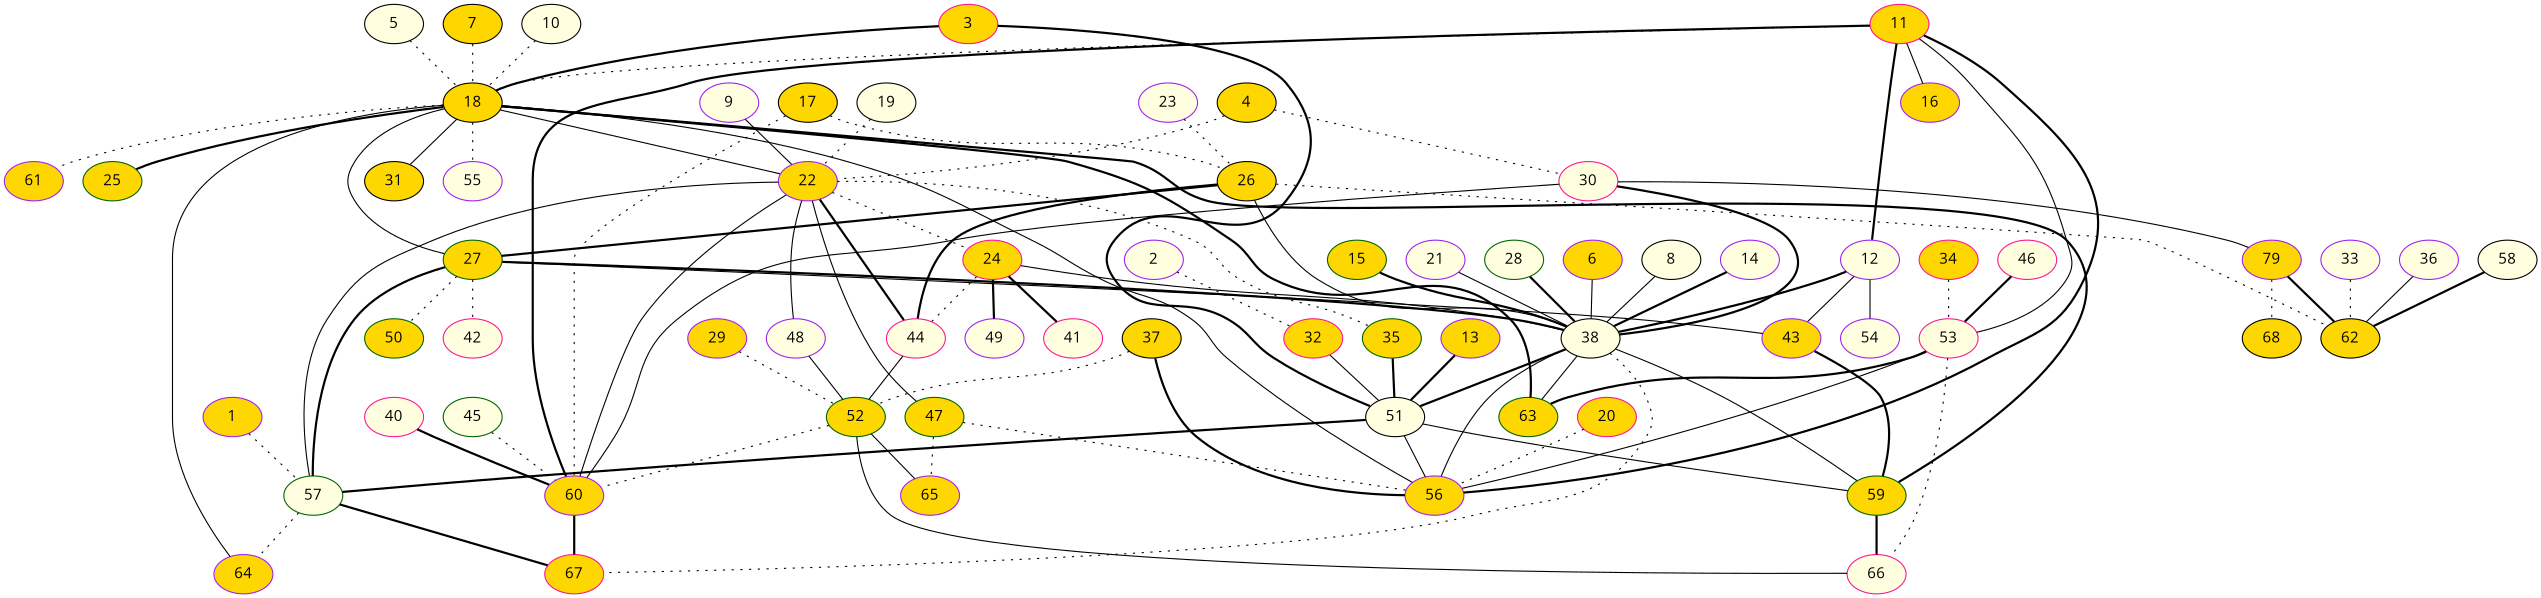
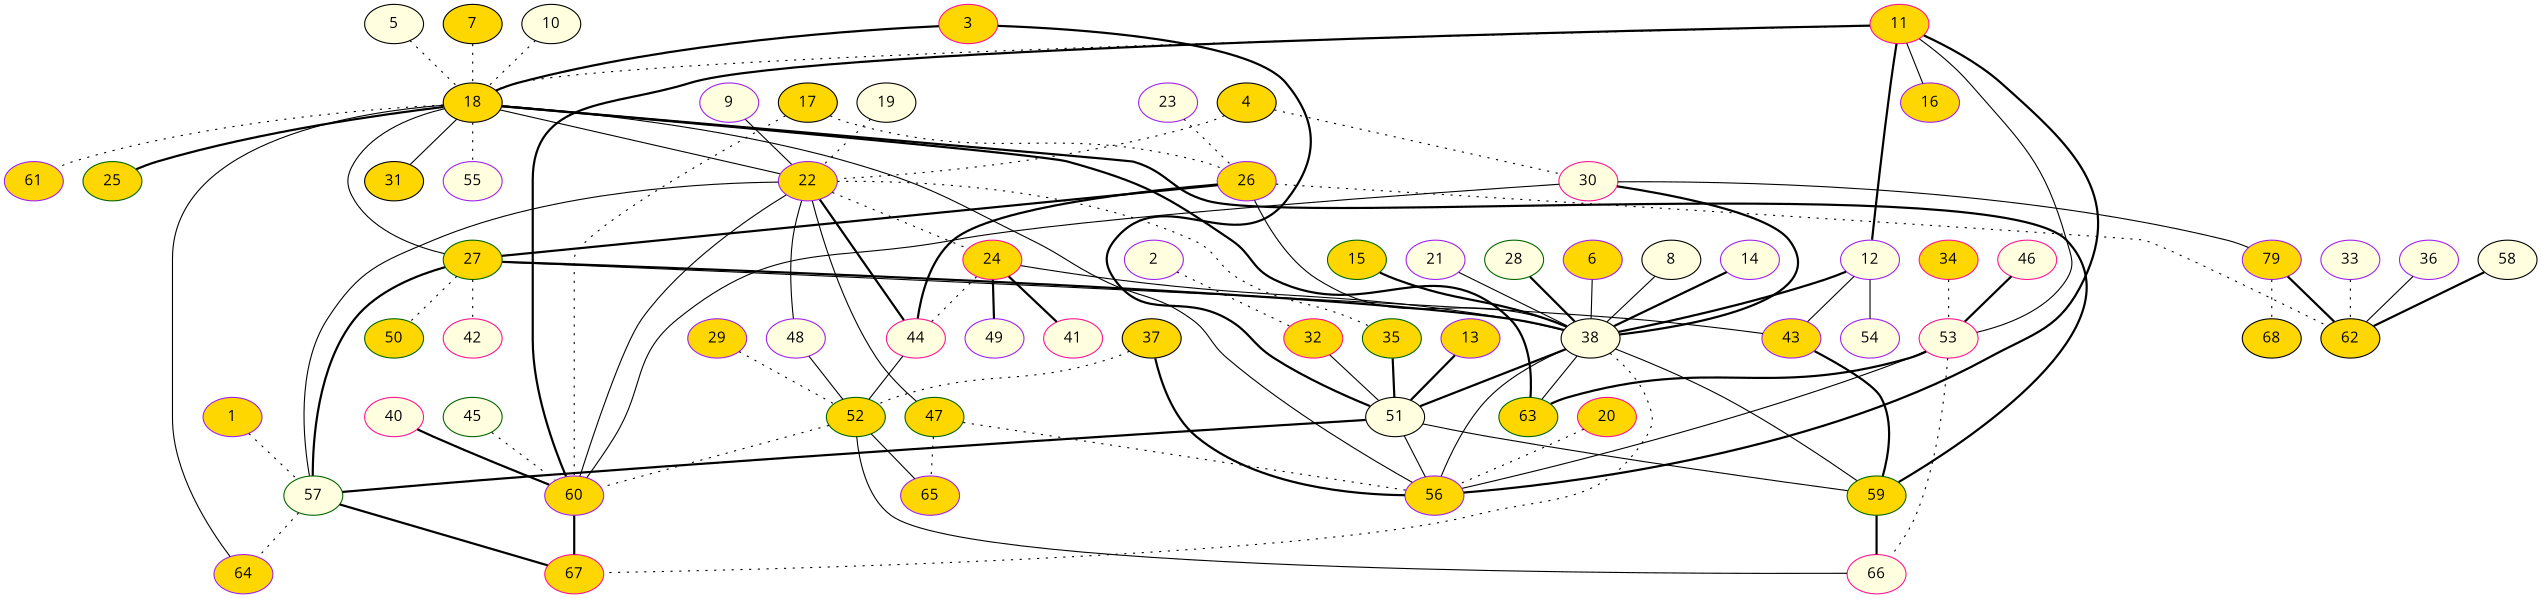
node "26": color black -> purple
